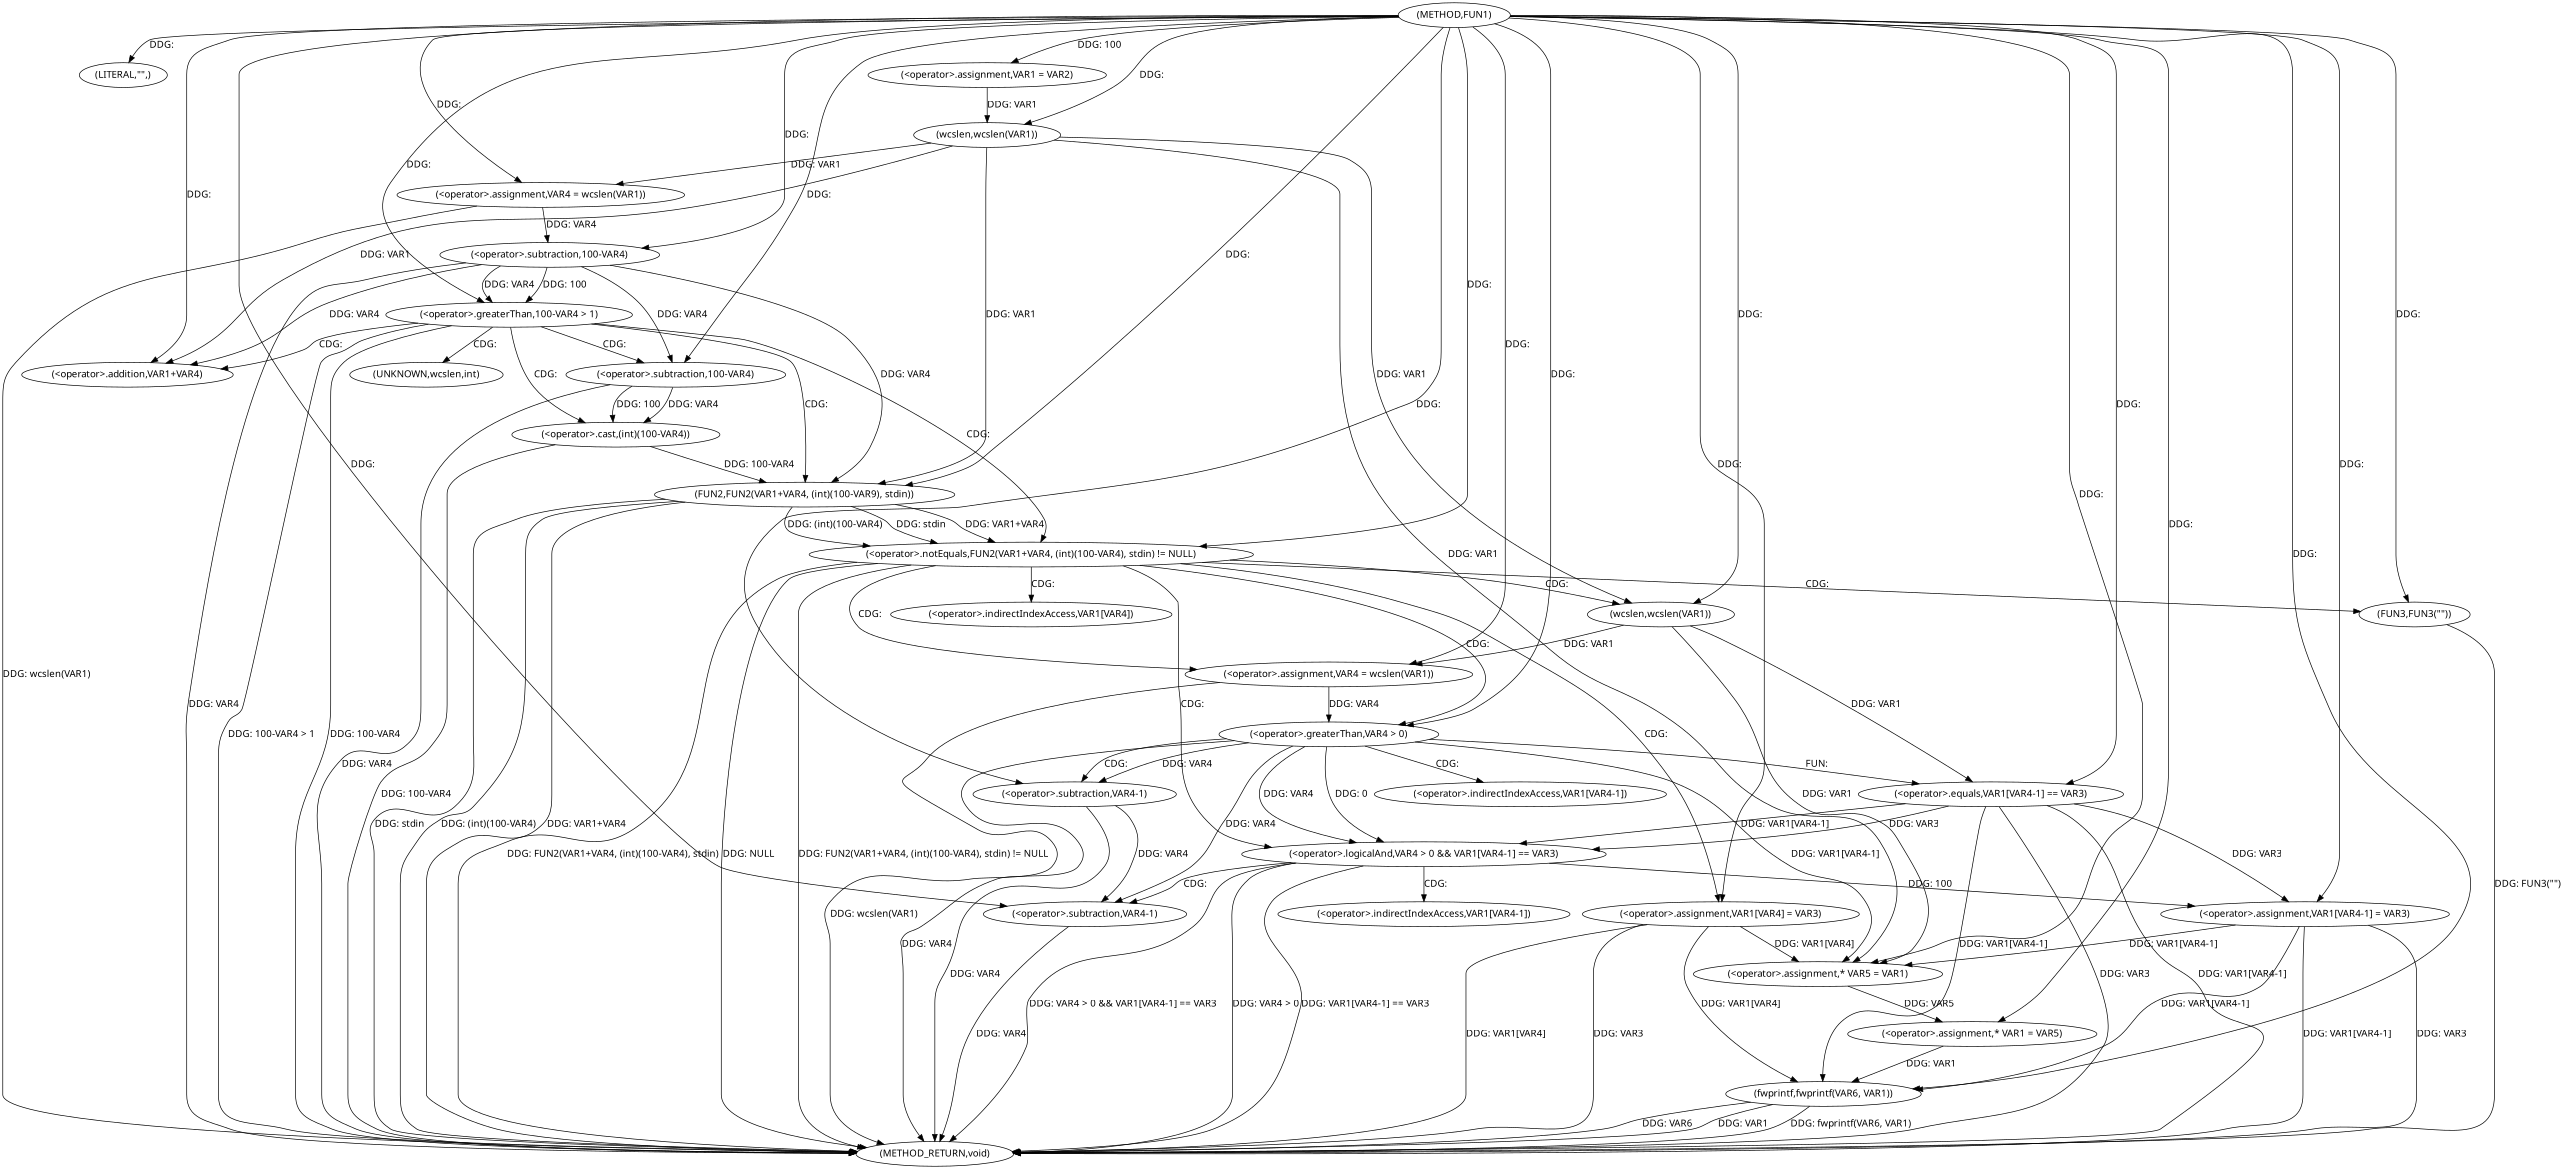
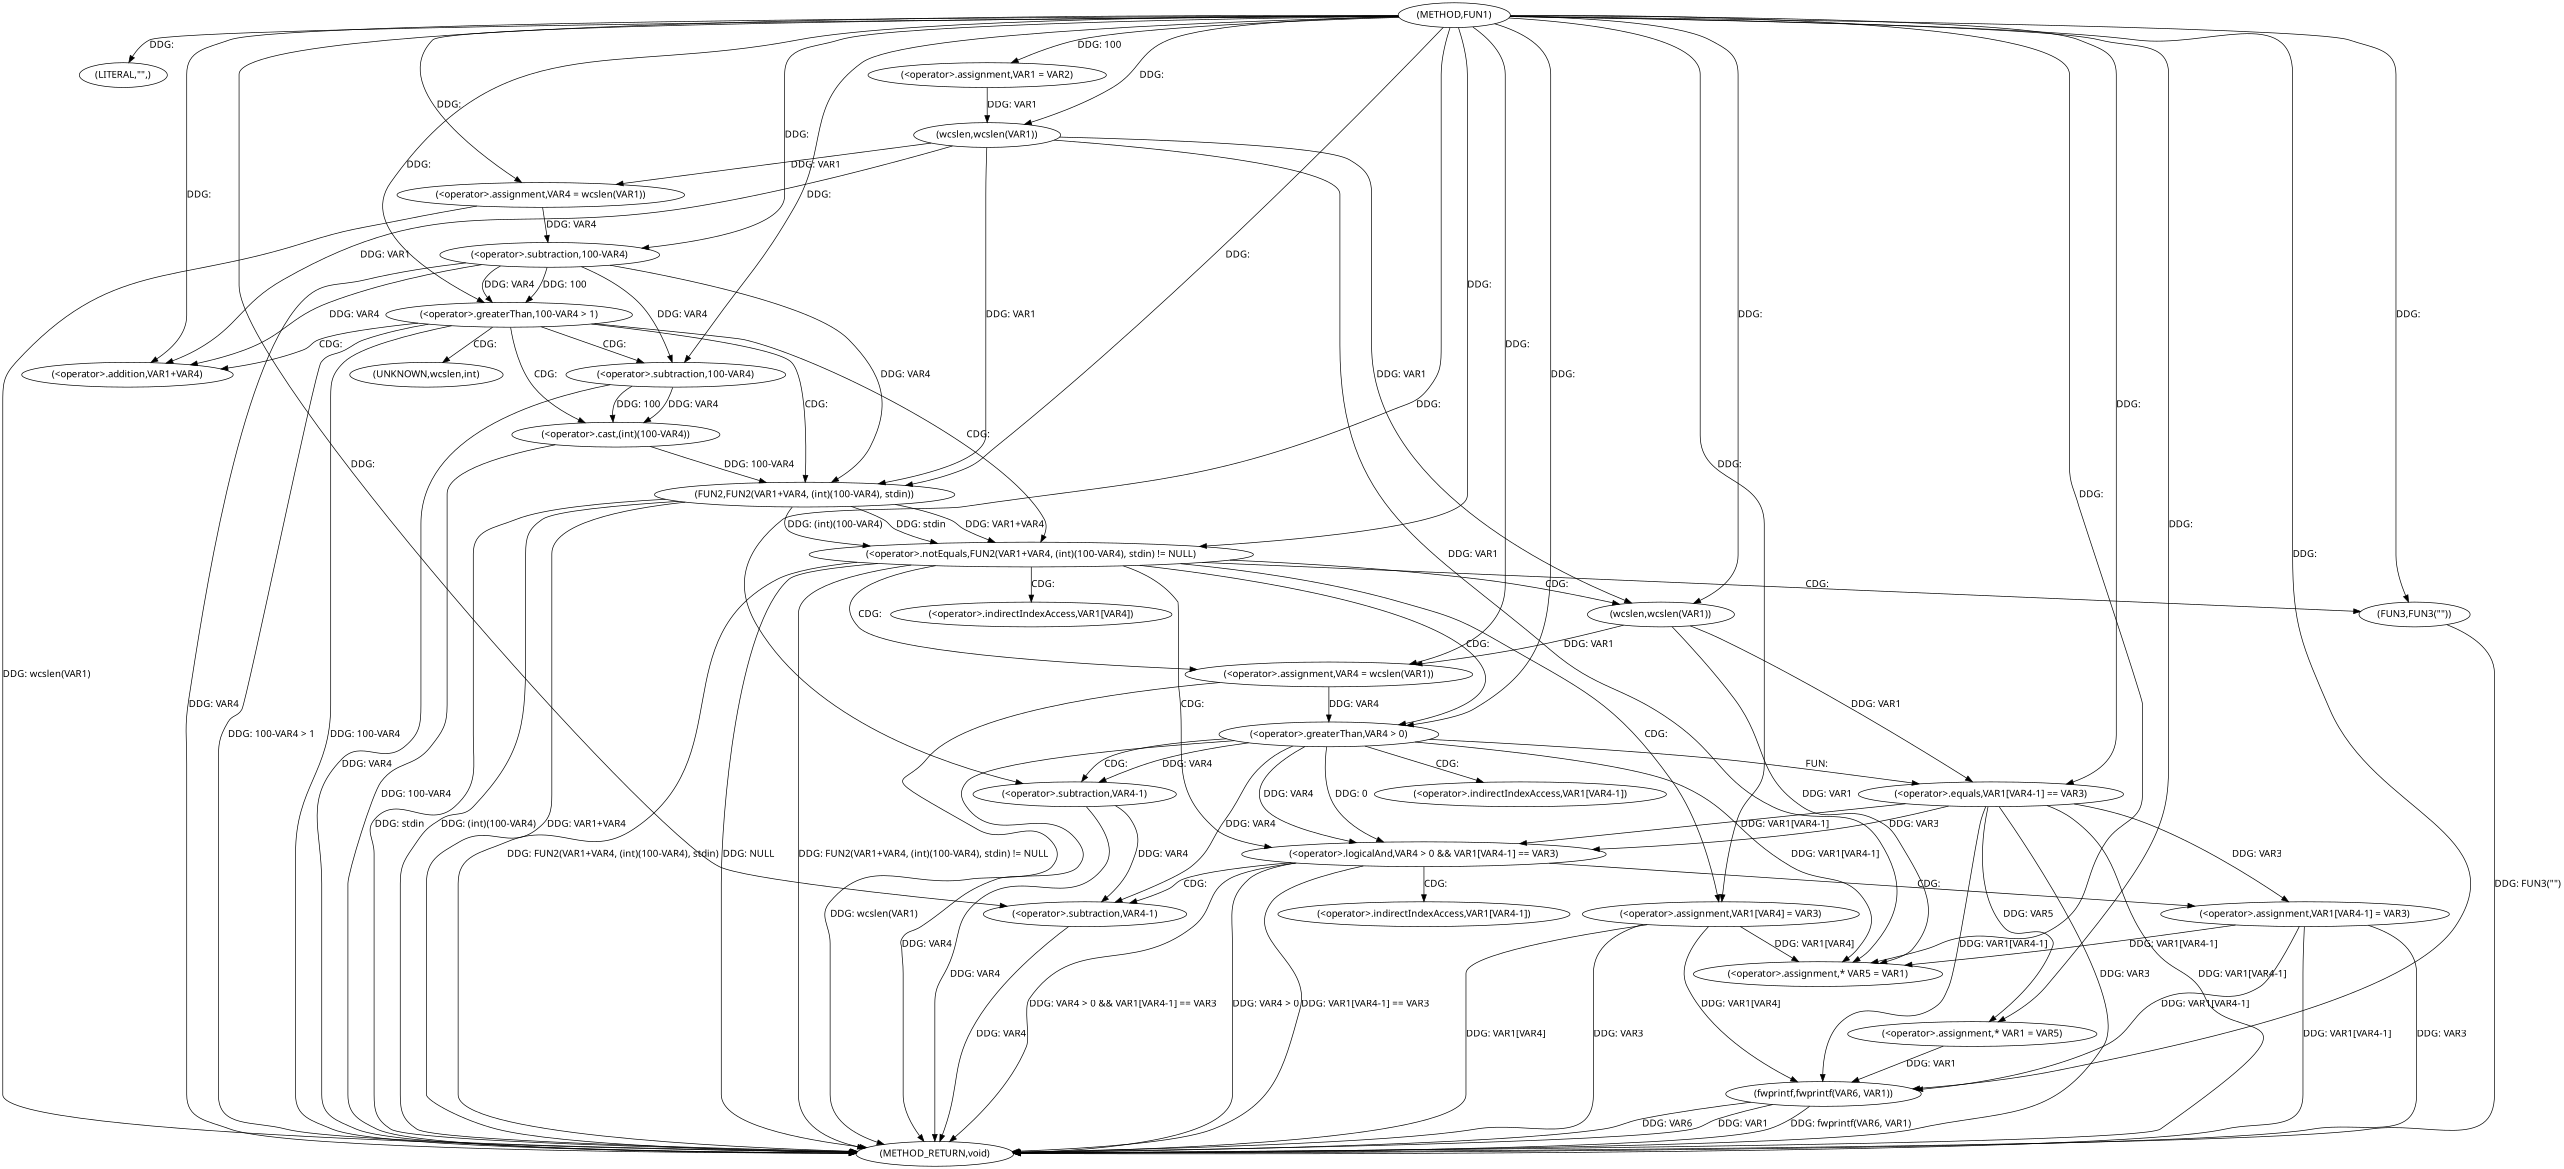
edge "(METHOD,FUN1)" -> "(<operator>.assignment,VAR1[VAR4-1] = VAR3)": removed, label "DDG:"
node "(FUN2,FUN2(VAR1+VAR4, (int)(100-VAR9), stdin))": label "(FUN2,FUN2(VAR1+VAR4, (int)(100-VAR9), stdin))" -> "(FUN2,FUN2(VAR1+VAR4, (int)(100-VAR4), stdin))"
edge "(<operator>.logicalAnd,VAR4 > 0 && VAR1[VAR4-1] == VAR3)" -> "(<operator>.assignment,VAR1[VAR4-1] = VAR3)": label "DDG: 100" -> "CDG: "
edge "(<operator>.assignment,* VAR5 = VAR1)" -> "(<operator>.assignment,* VAR1 = VAR5)": now "(<operator>.equals,VAR1[VAR4-1] == VAR3)" -> "(<operator>.assignment,* VAR1 = VAR5)"
